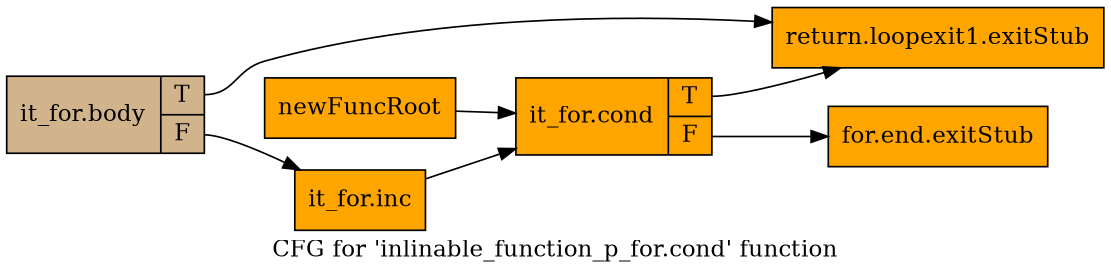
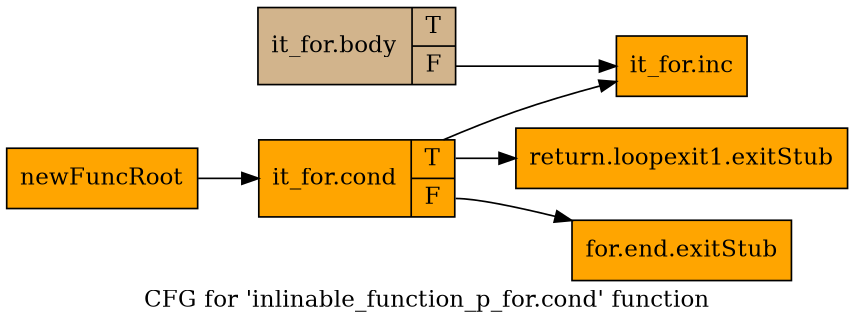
edge "it_for.body" -> "return.loopexit1.exitStub": removed
edge "it_for.inc" -> "it_for.cond": reversed
